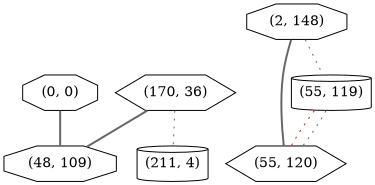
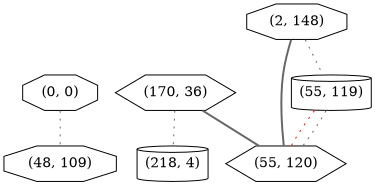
edge "(0, 0)" -- "(48, 109)": style bold -> dotted
edge "(170, 36)" -- "(48, 109)": now "(170, 36)" -- "(55, 120)"
node "(211, 4)": label "(211, 4)" -> "(218, 4)"
